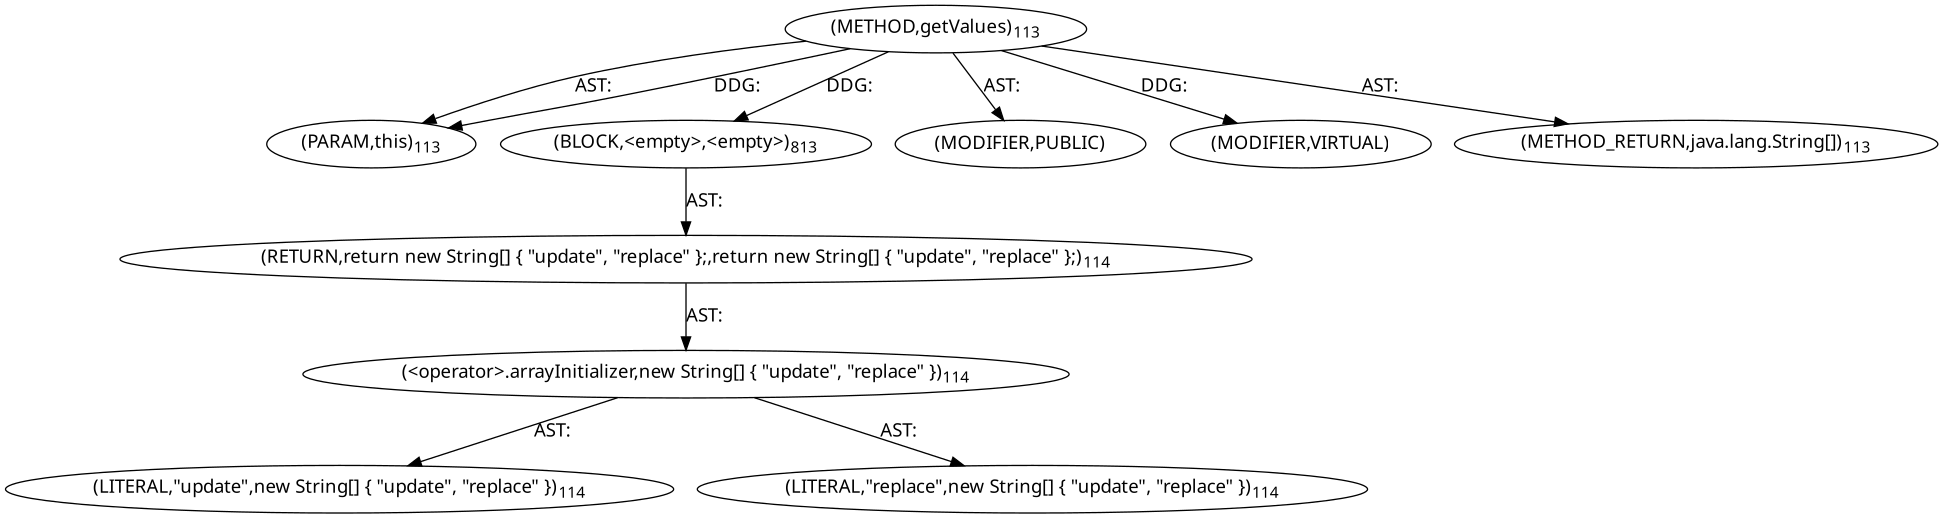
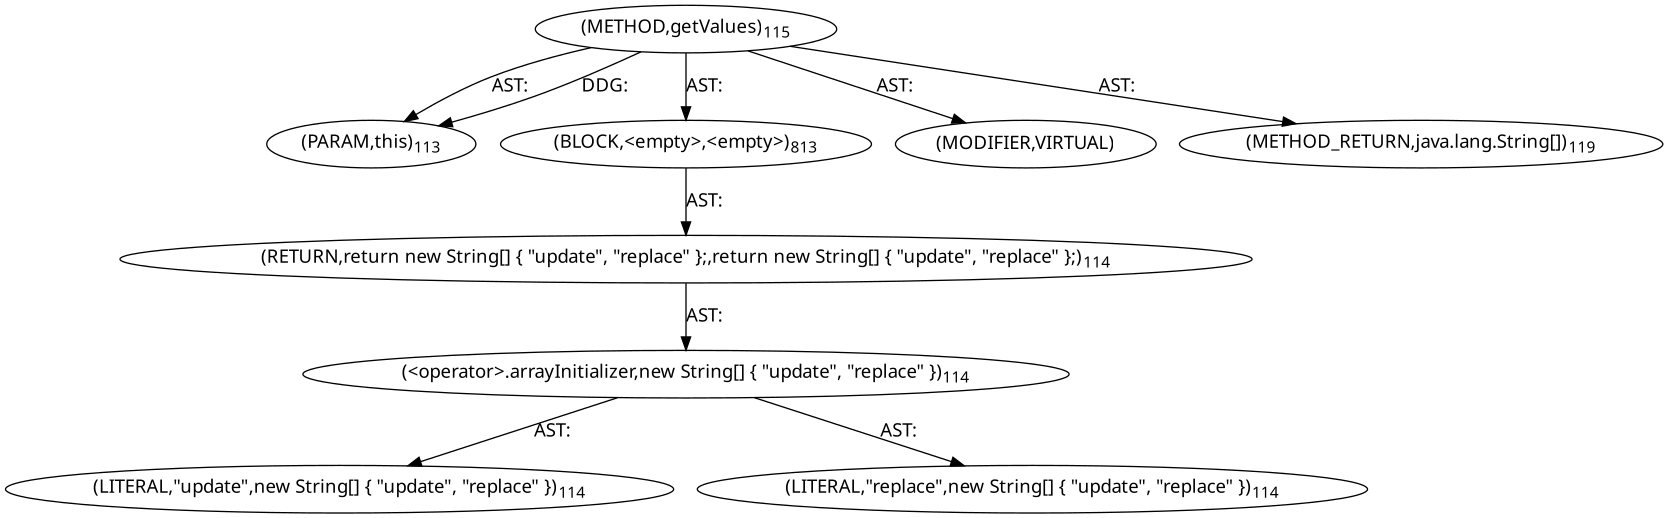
node "(METHOD,getValues)": text "113" -> "115"
edge "(METHOD,getValues)" -> "(BLOCK,<empty>,<empty>)": label "DDG: " -> "AST: "
edge "(METHOD,getValues)" -> "(MODIFIER,VIRTUAL)": label "DDG: " -> "AST: "
node "(METHOD_RETURN,java.lang.String[])": text "113" -> "119"
node "(MODIFIER,PUBLIC)": removed
